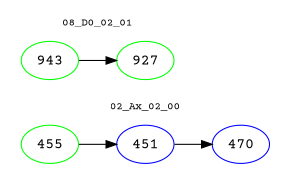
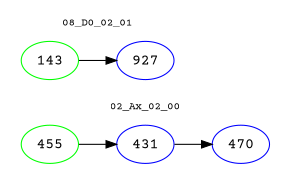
node "943": label "943" -> "143"
node "927": color green -> blue
node "451": label "451" -> "431"
